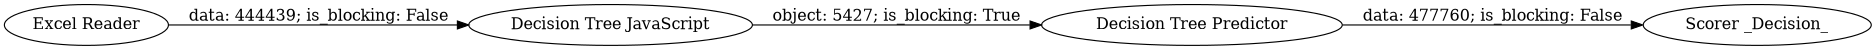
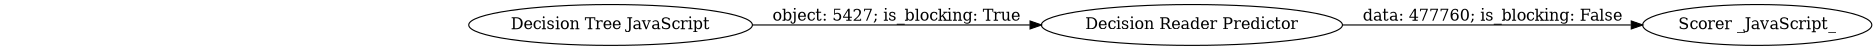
node "Excel Reader": removed
node "Decision Tree Predictor": label "Decision Tree Predictor" -> "Decision Reader Predictor"
node "Scorer _Decision_": label "Scorer _Decision_" -> "Scorer _JavaScript_"
